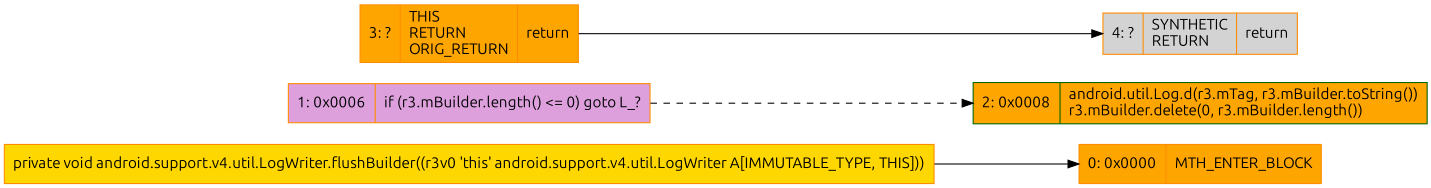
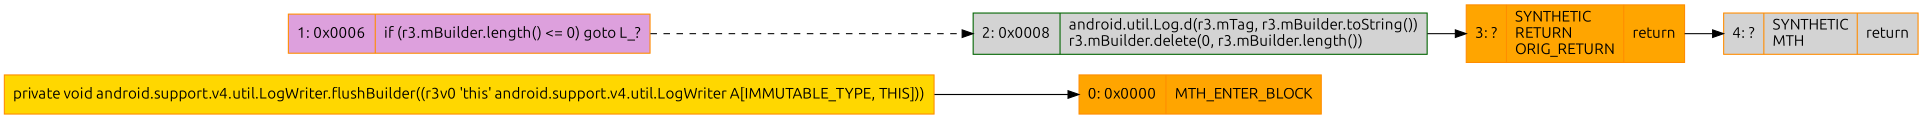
node "3: ?": text "THIS" -> "SYNTHETIC"
edge "2: 0x0008" -> "3: ?": added
node "4: ?": text "RETURN" -> "MTH"
node "2: 0x0008": fillcolor orange -> lightgrey
